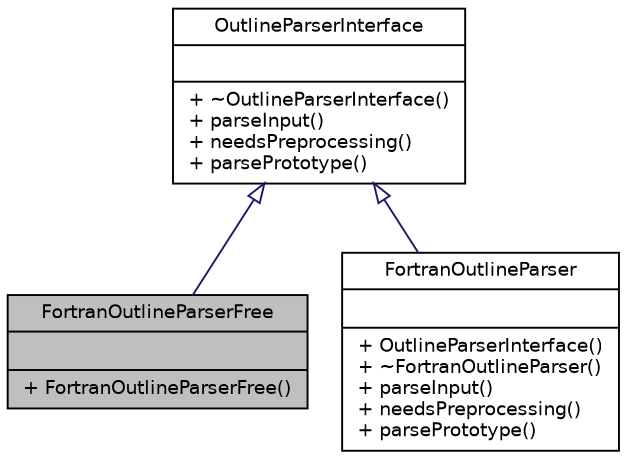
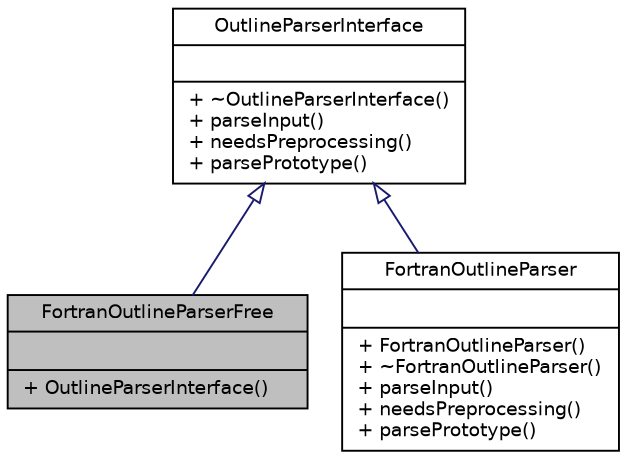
node "FortranOutlineParser": text "+ OutlineParserInterface()" -> "+ FortranOutlineParser()"
node "FortranOutlineParserFree": text "+ FortranOutlineParserFree()" -> "+ OutlineParserInterface()"
